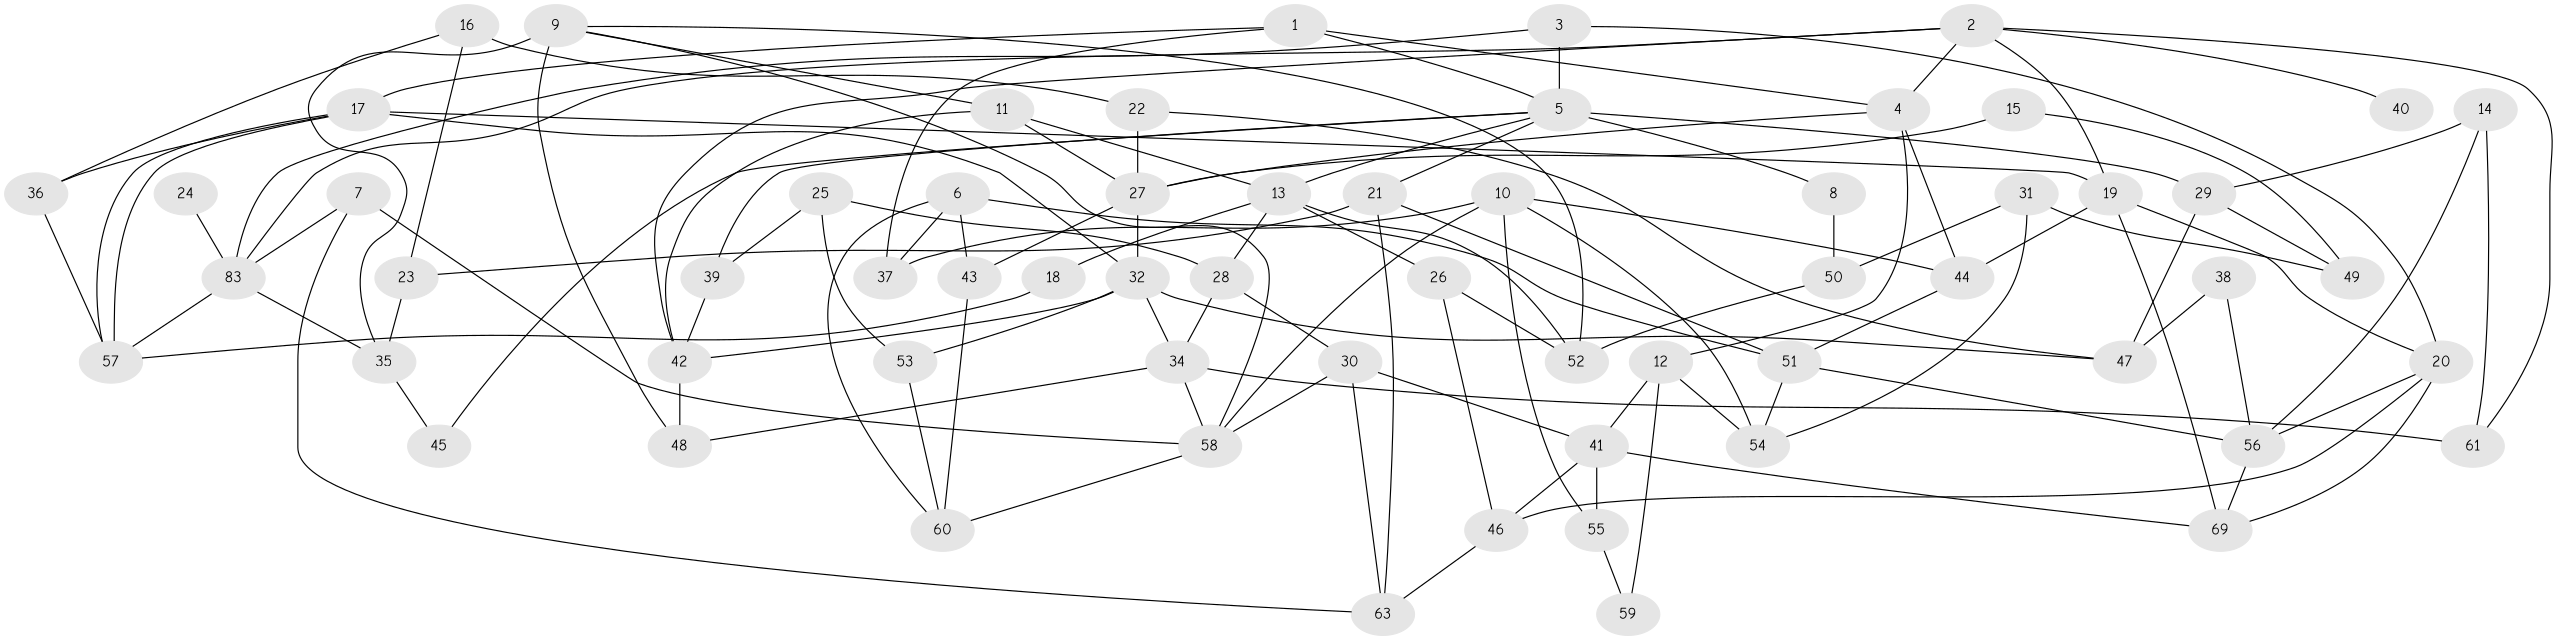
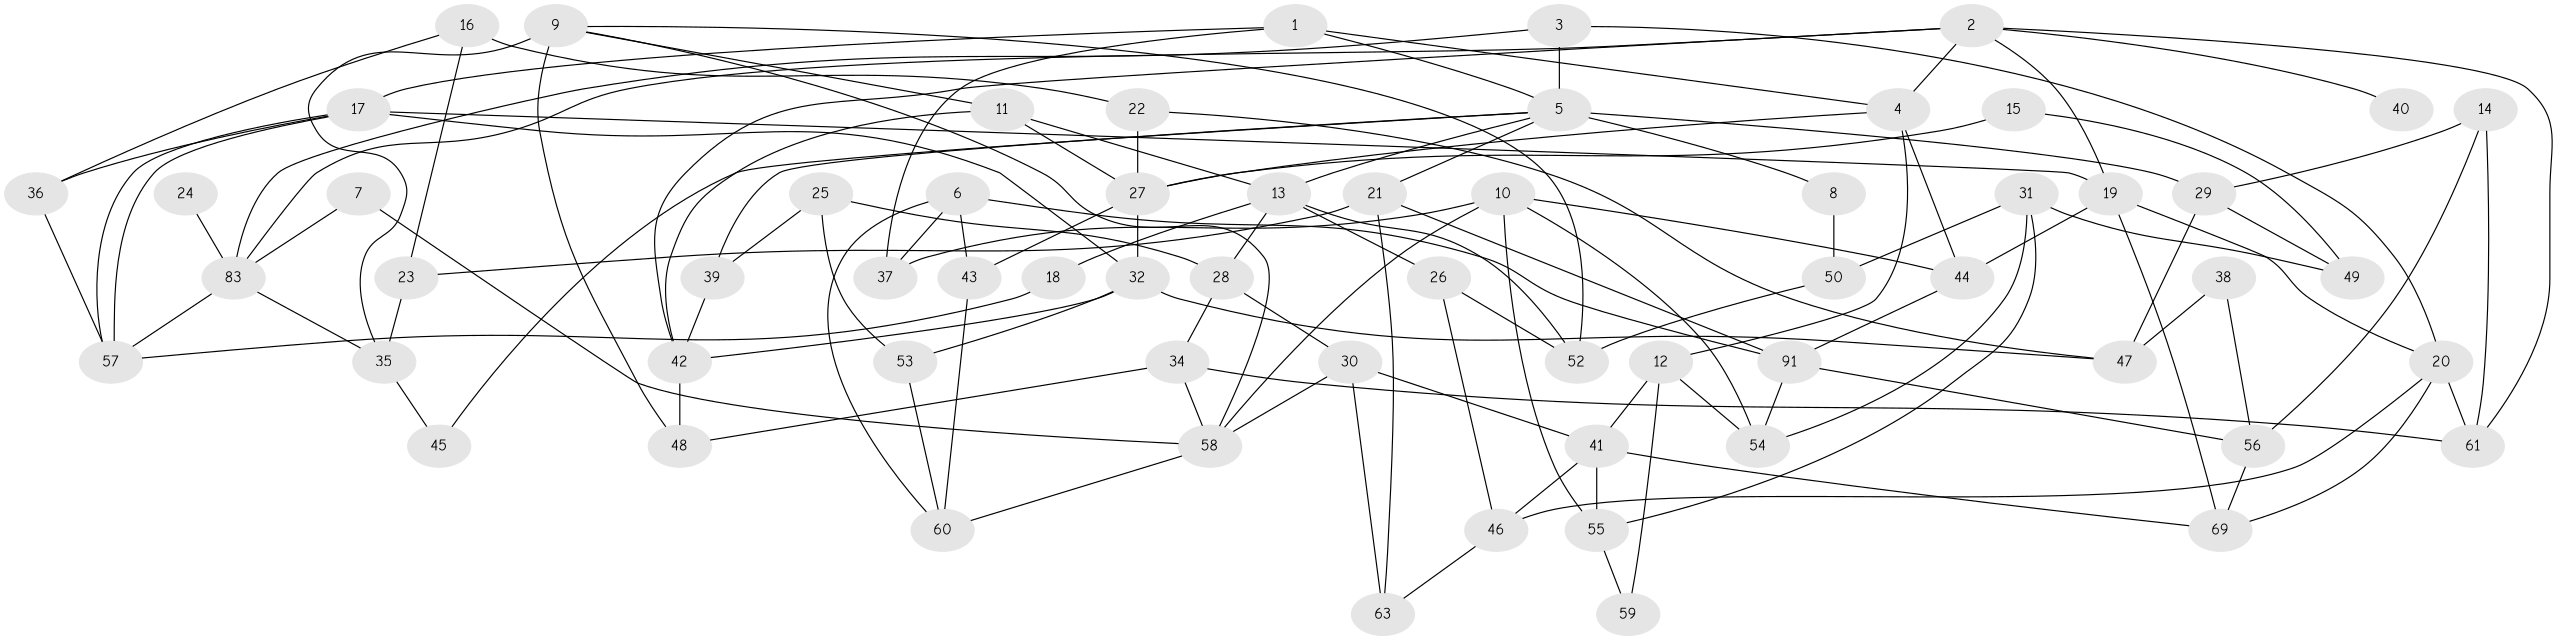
edge "32" -- "34": removed
node "51": label "51" -> "91"
edge "20" -- "56": now "20" -- "61"
edge "31" -- "55": added
edge "7" -- "63": removed
